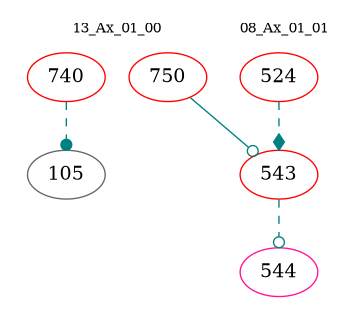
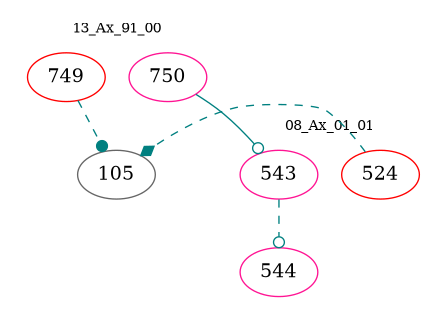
cluster "13_Ax_01_00": label "13_Ax_01_00" -> "13_Ax_91_00"
node "740": label "740" -> "749"
node "750": color red -> deeppink
edge "524" -> "543": now "524" -> "105"
node "543": color red -> deeppink
